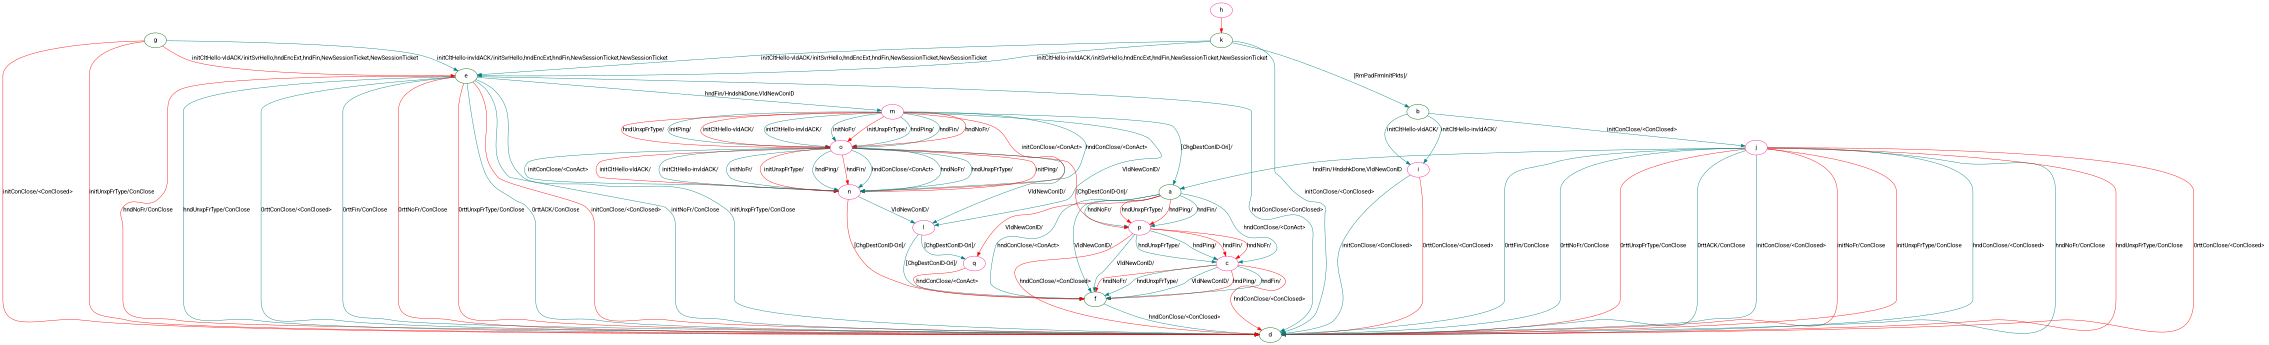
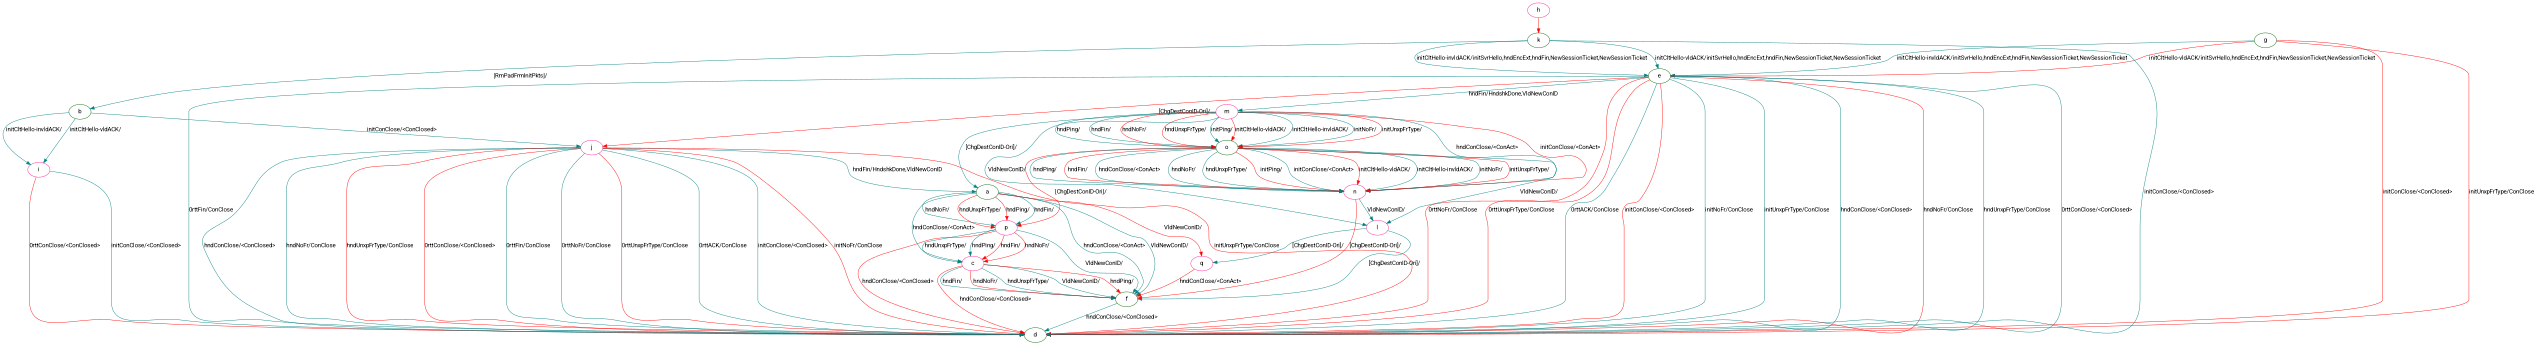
edge "e" -> "j": added, label "[ChgDestConID-Ori]/"
node "o": color deeppink -> darkgreen
